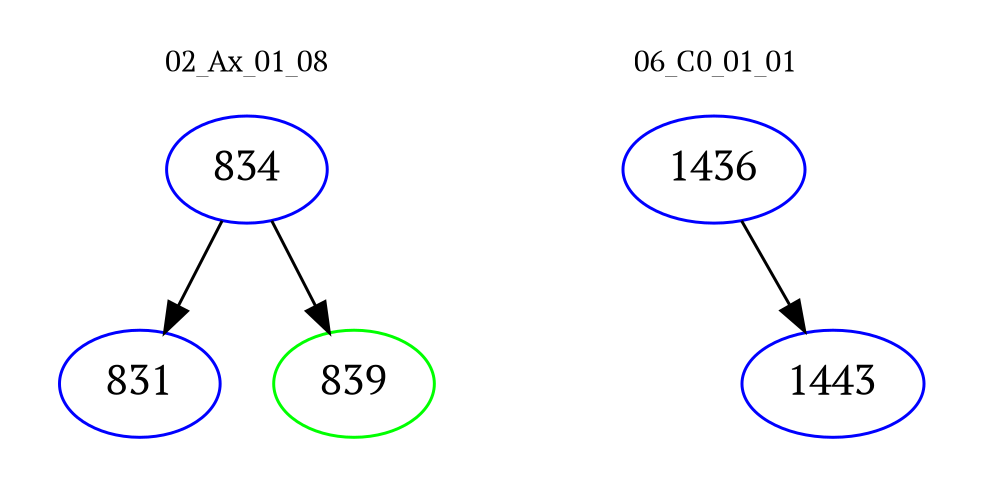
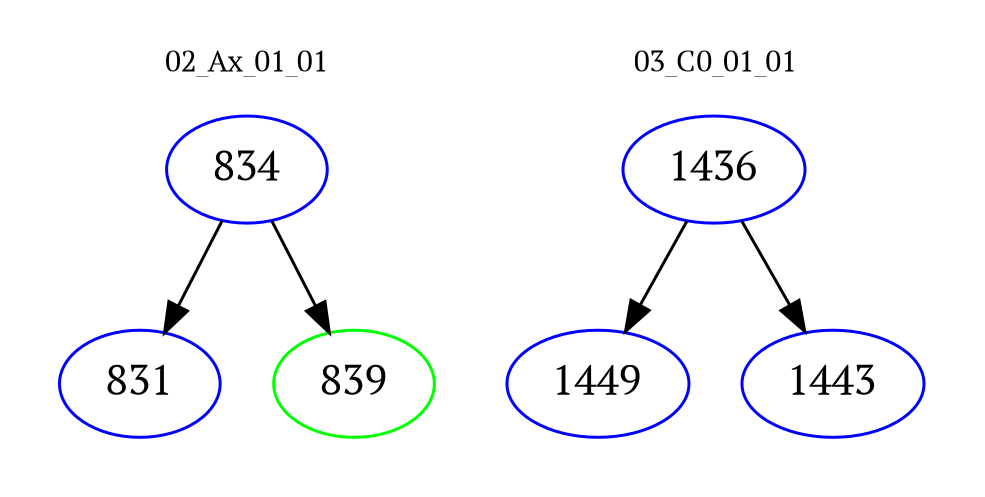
cluster "02_Ax_01_08": label "02_Ax_01_08" -> "02_Ax_01_01"
cluster "06_C0_01_01": label "06_C0_01_01" -> "03_C0_01_01"
node "1449": added
